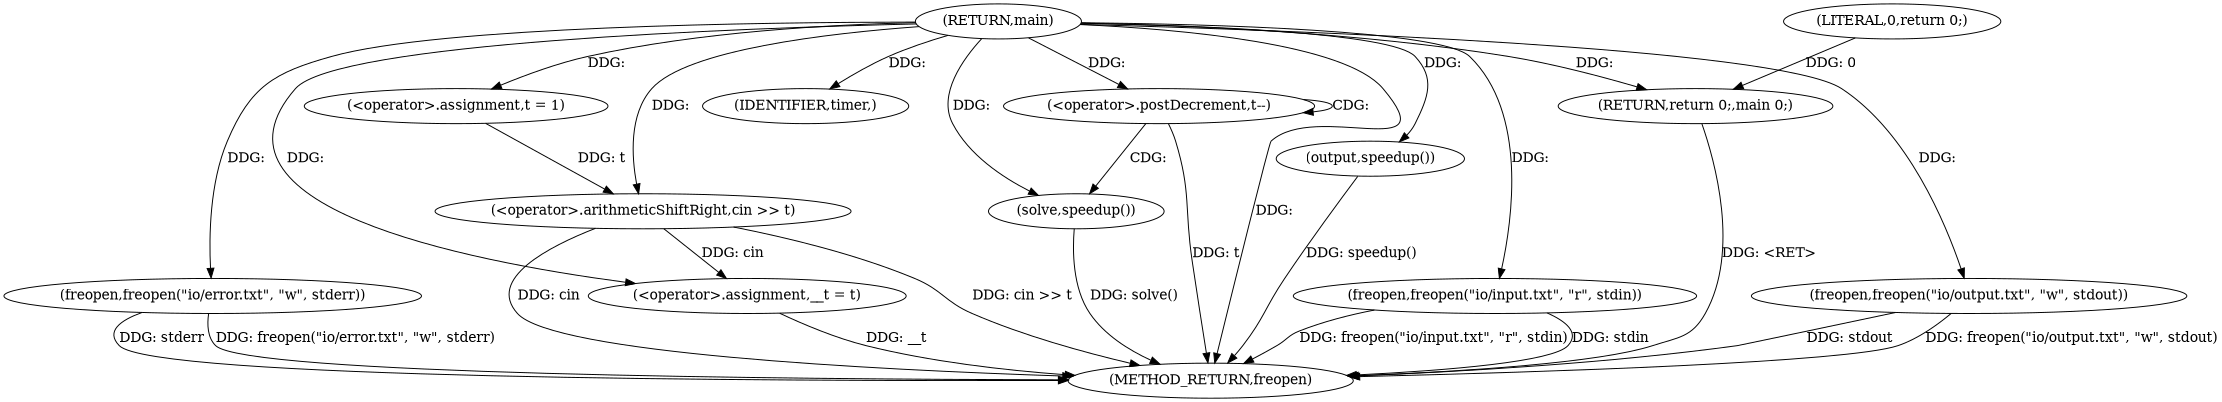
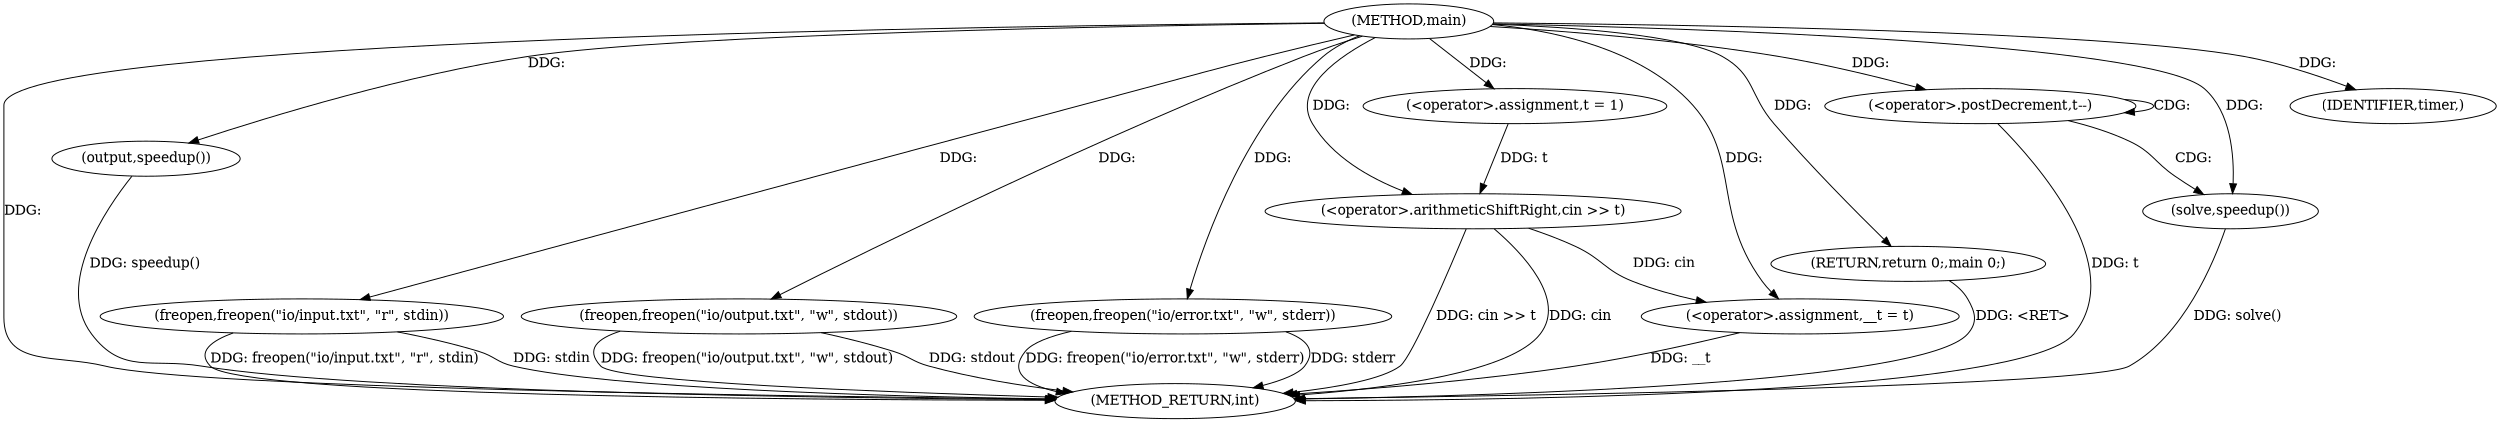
node "(RETURN,main)": label "(RETURN,main)" -> "(METHOD,main)"
node "(LITERAL,0,return 0;)": removed
node "(METHOD_RETURN,freopen)": label "(METHOD_RETURN,freopen)" -> "(METHOD_RETURN,int)"
